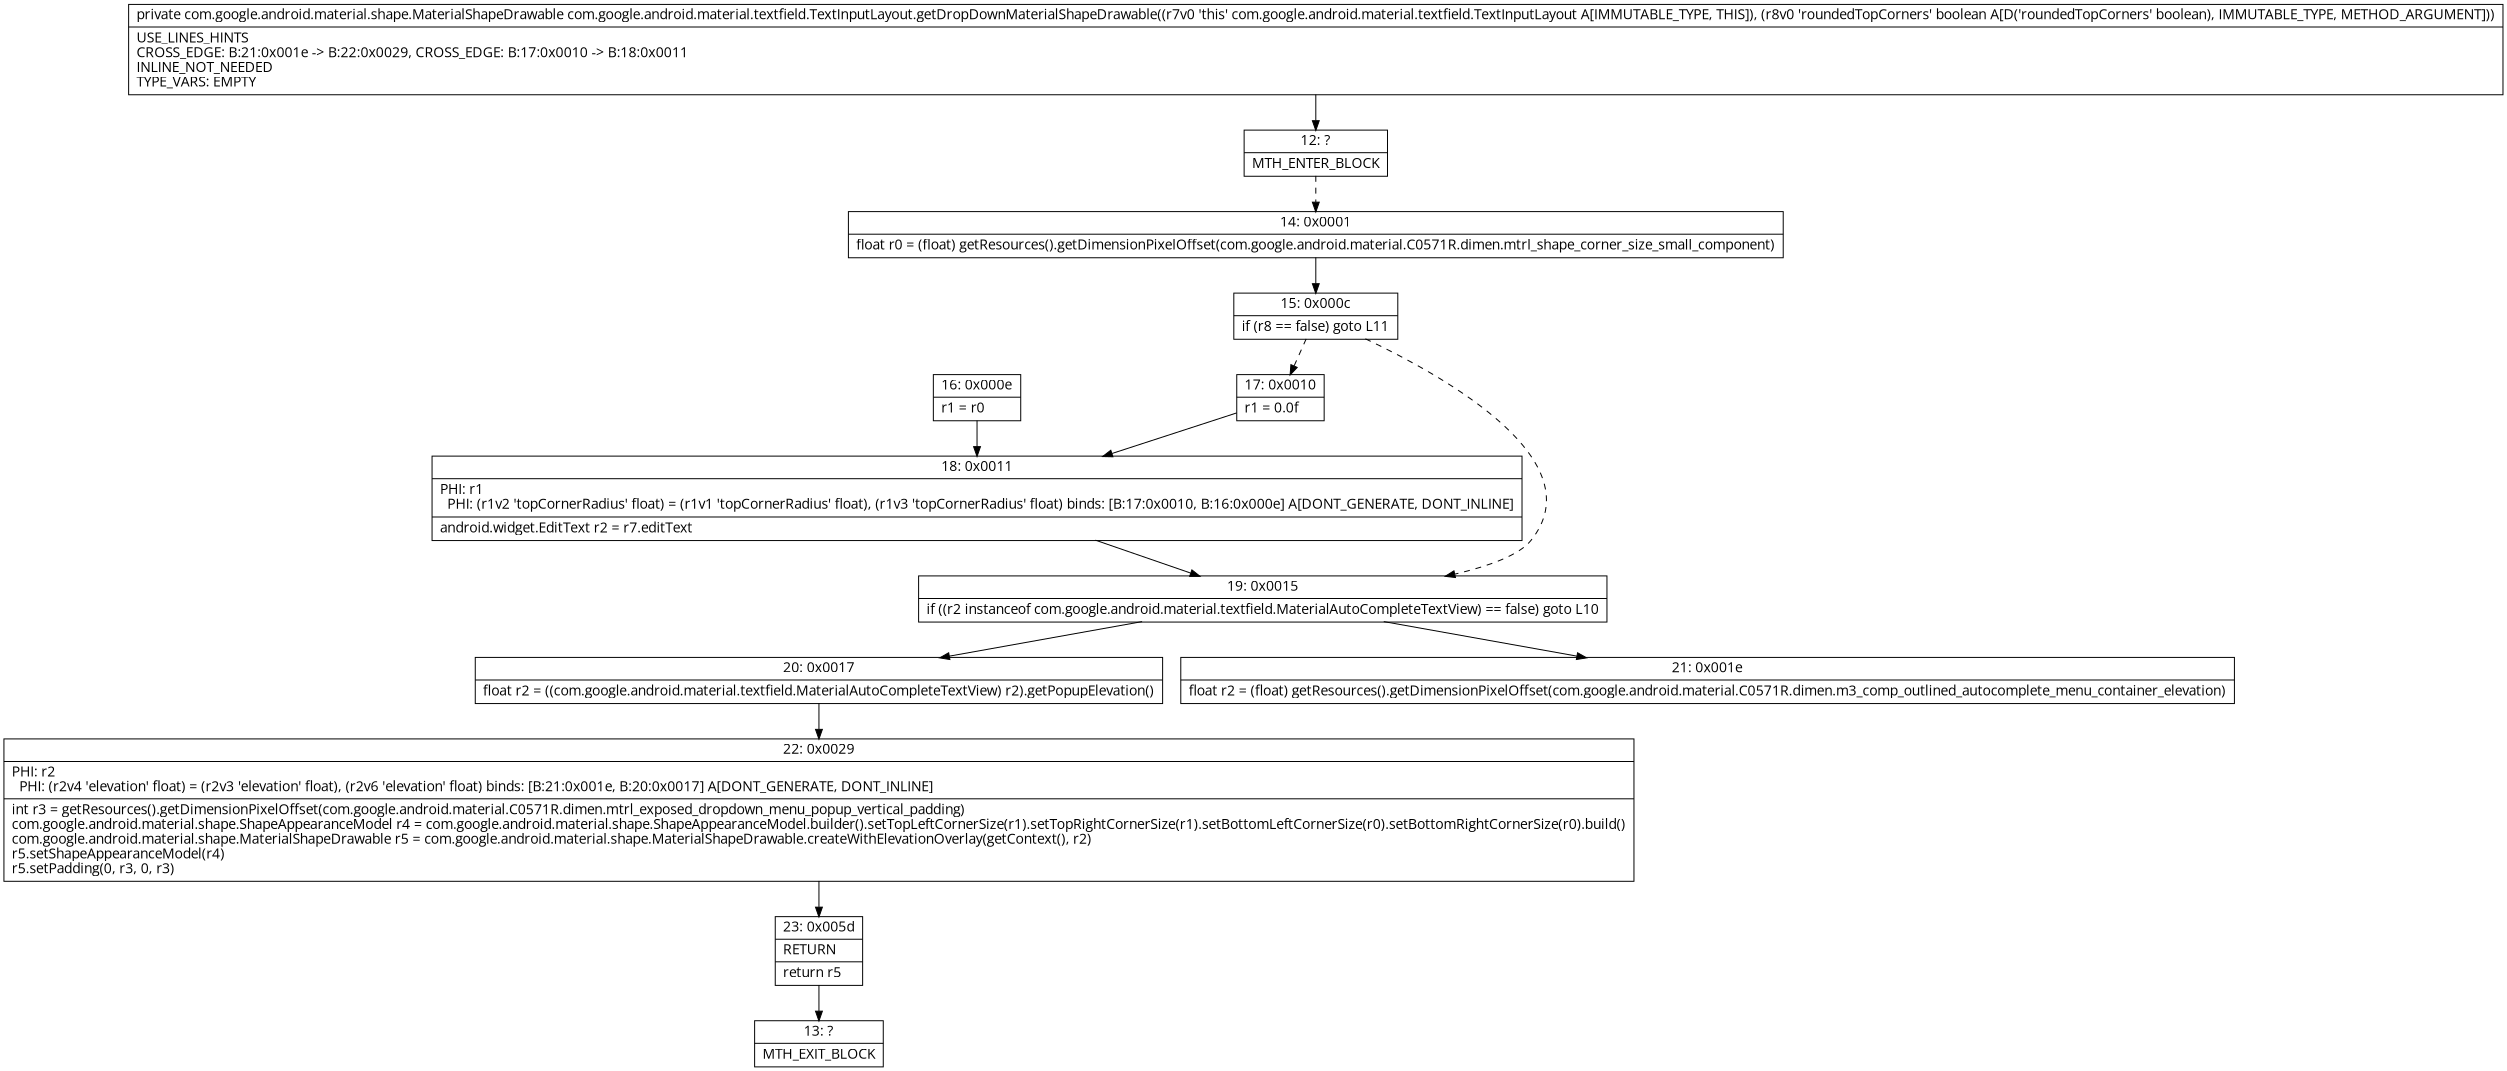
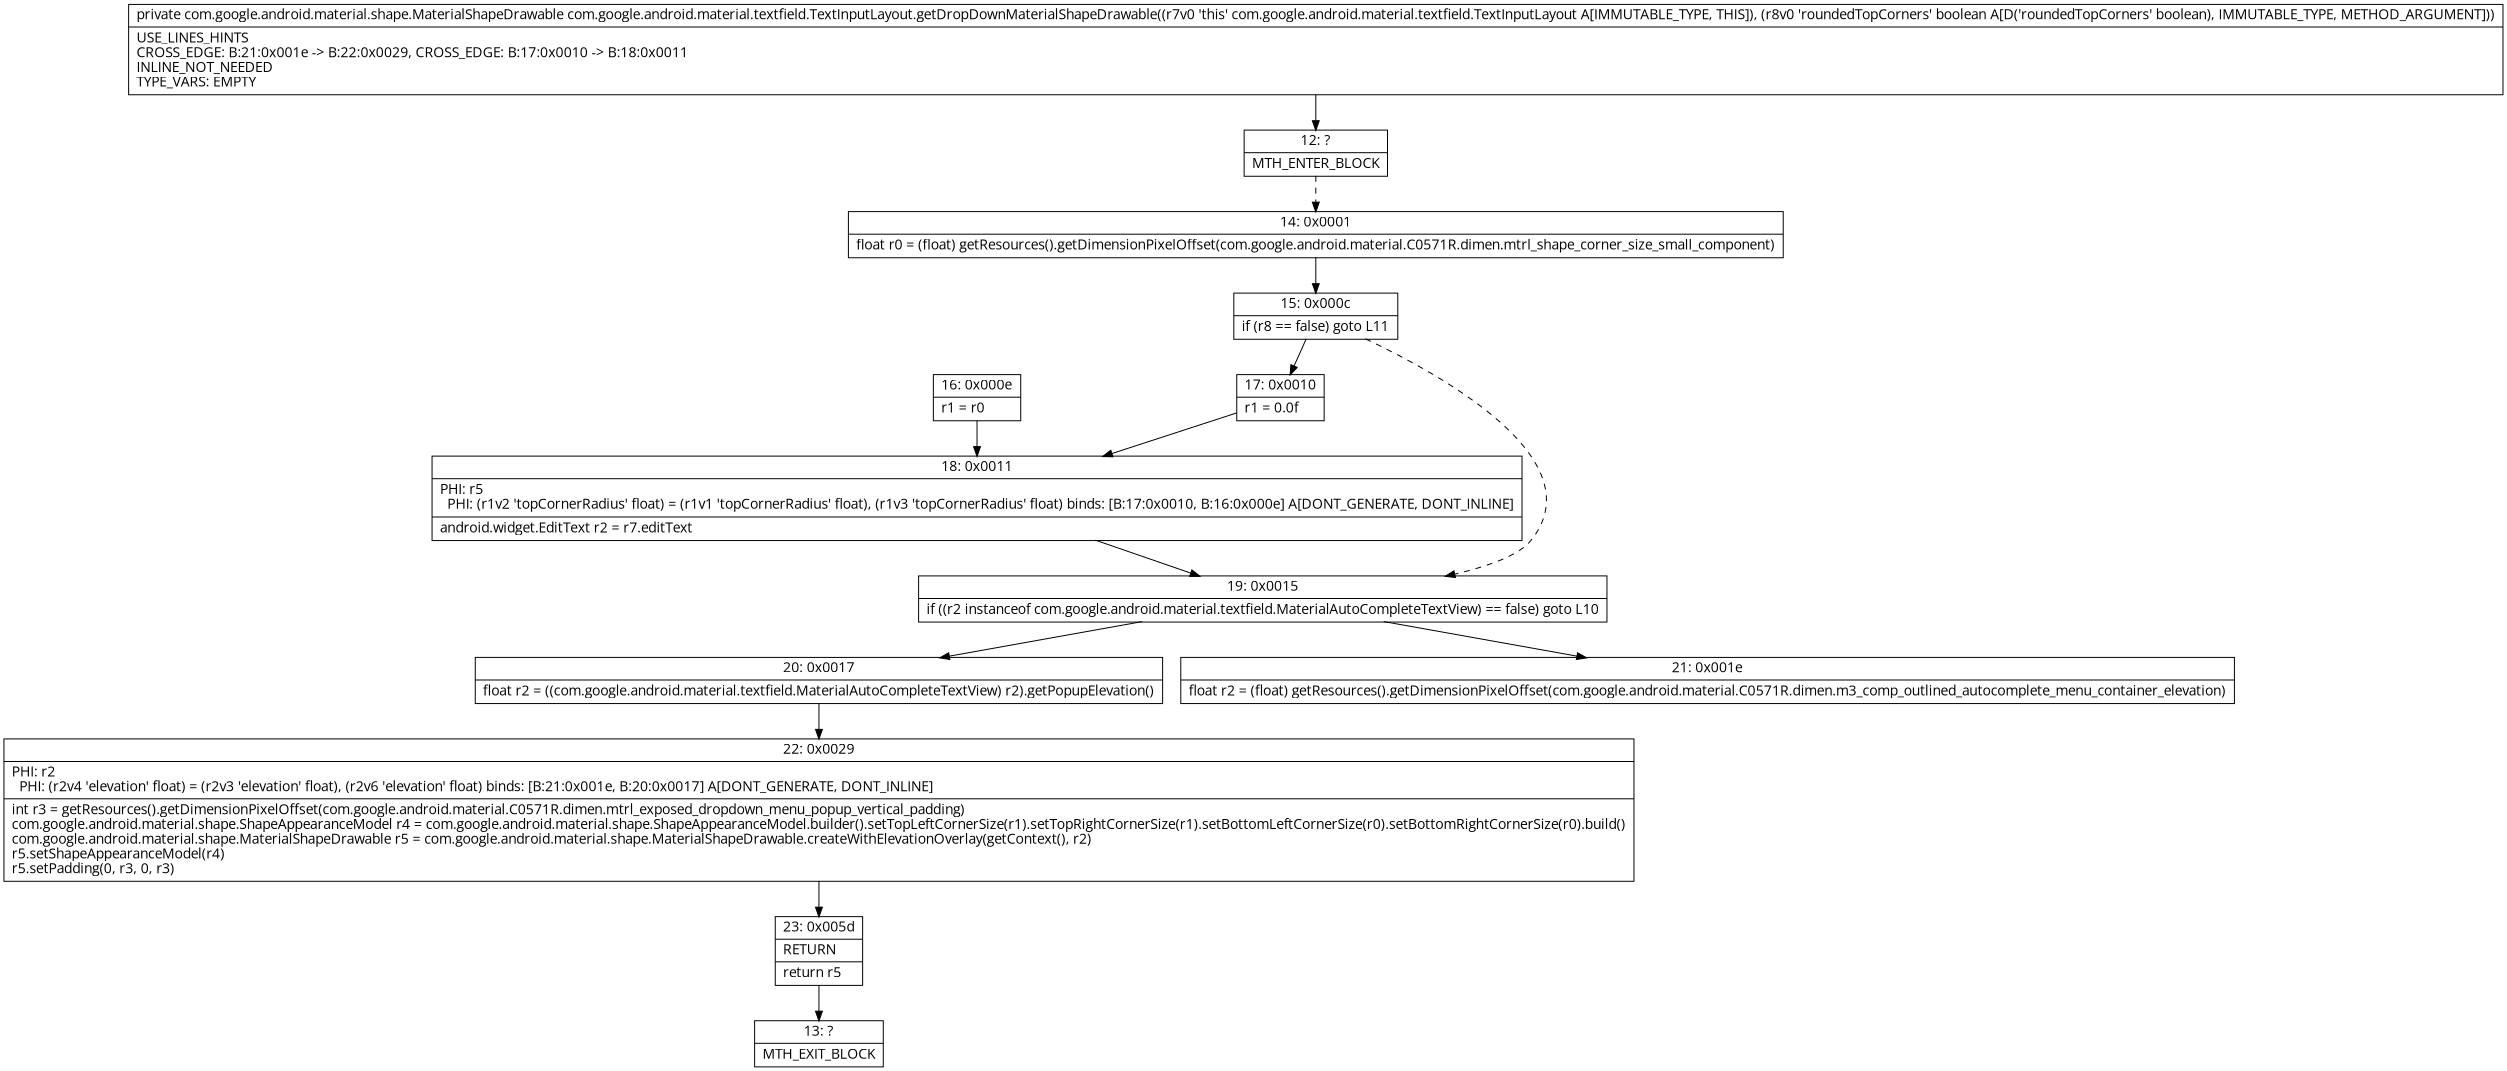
edge "15: 0x000c" -> "17: 0x0010": style dashed -> solid
node "18: 0x0011": text "PHI: r1" -> "PHI: r5"
